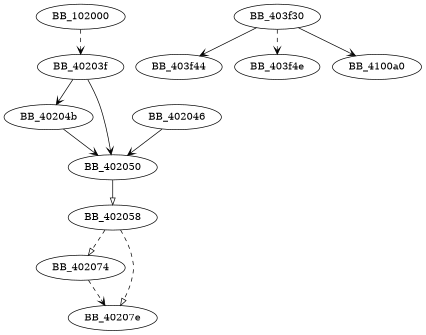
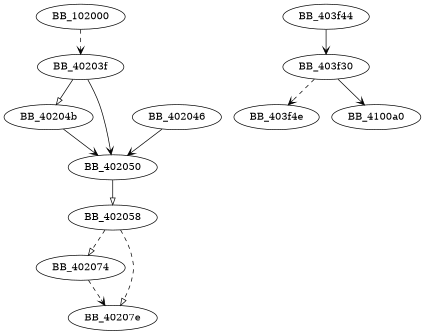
edge "BB_403f30" -> "BB_403f44": reversed
edge "BB_40203f" -> "BB_40204b": arrowhead vee -> onormal
